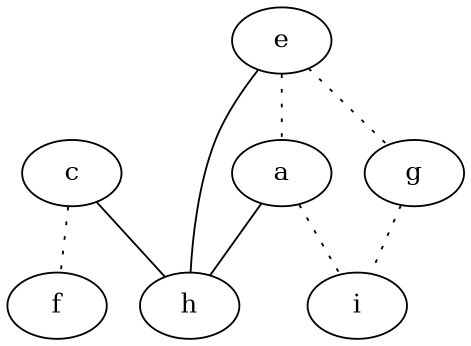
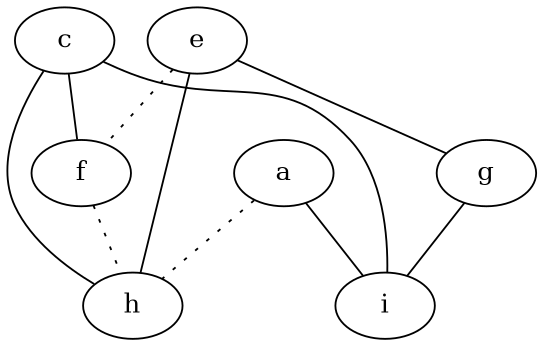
edge "c" -- "i": added
edge "e" -- "a": now "e" -- "f"
edge "e" -- "g": style dotted -> solid
edge "a" -- "h": style solid -> dotted
edge "a" -- "i": style dotted -> solid
edge "c" -- "f": style dotted -> solid
edge "f" -- "h": added
edge "g" -- "i": style dotted -> solid
